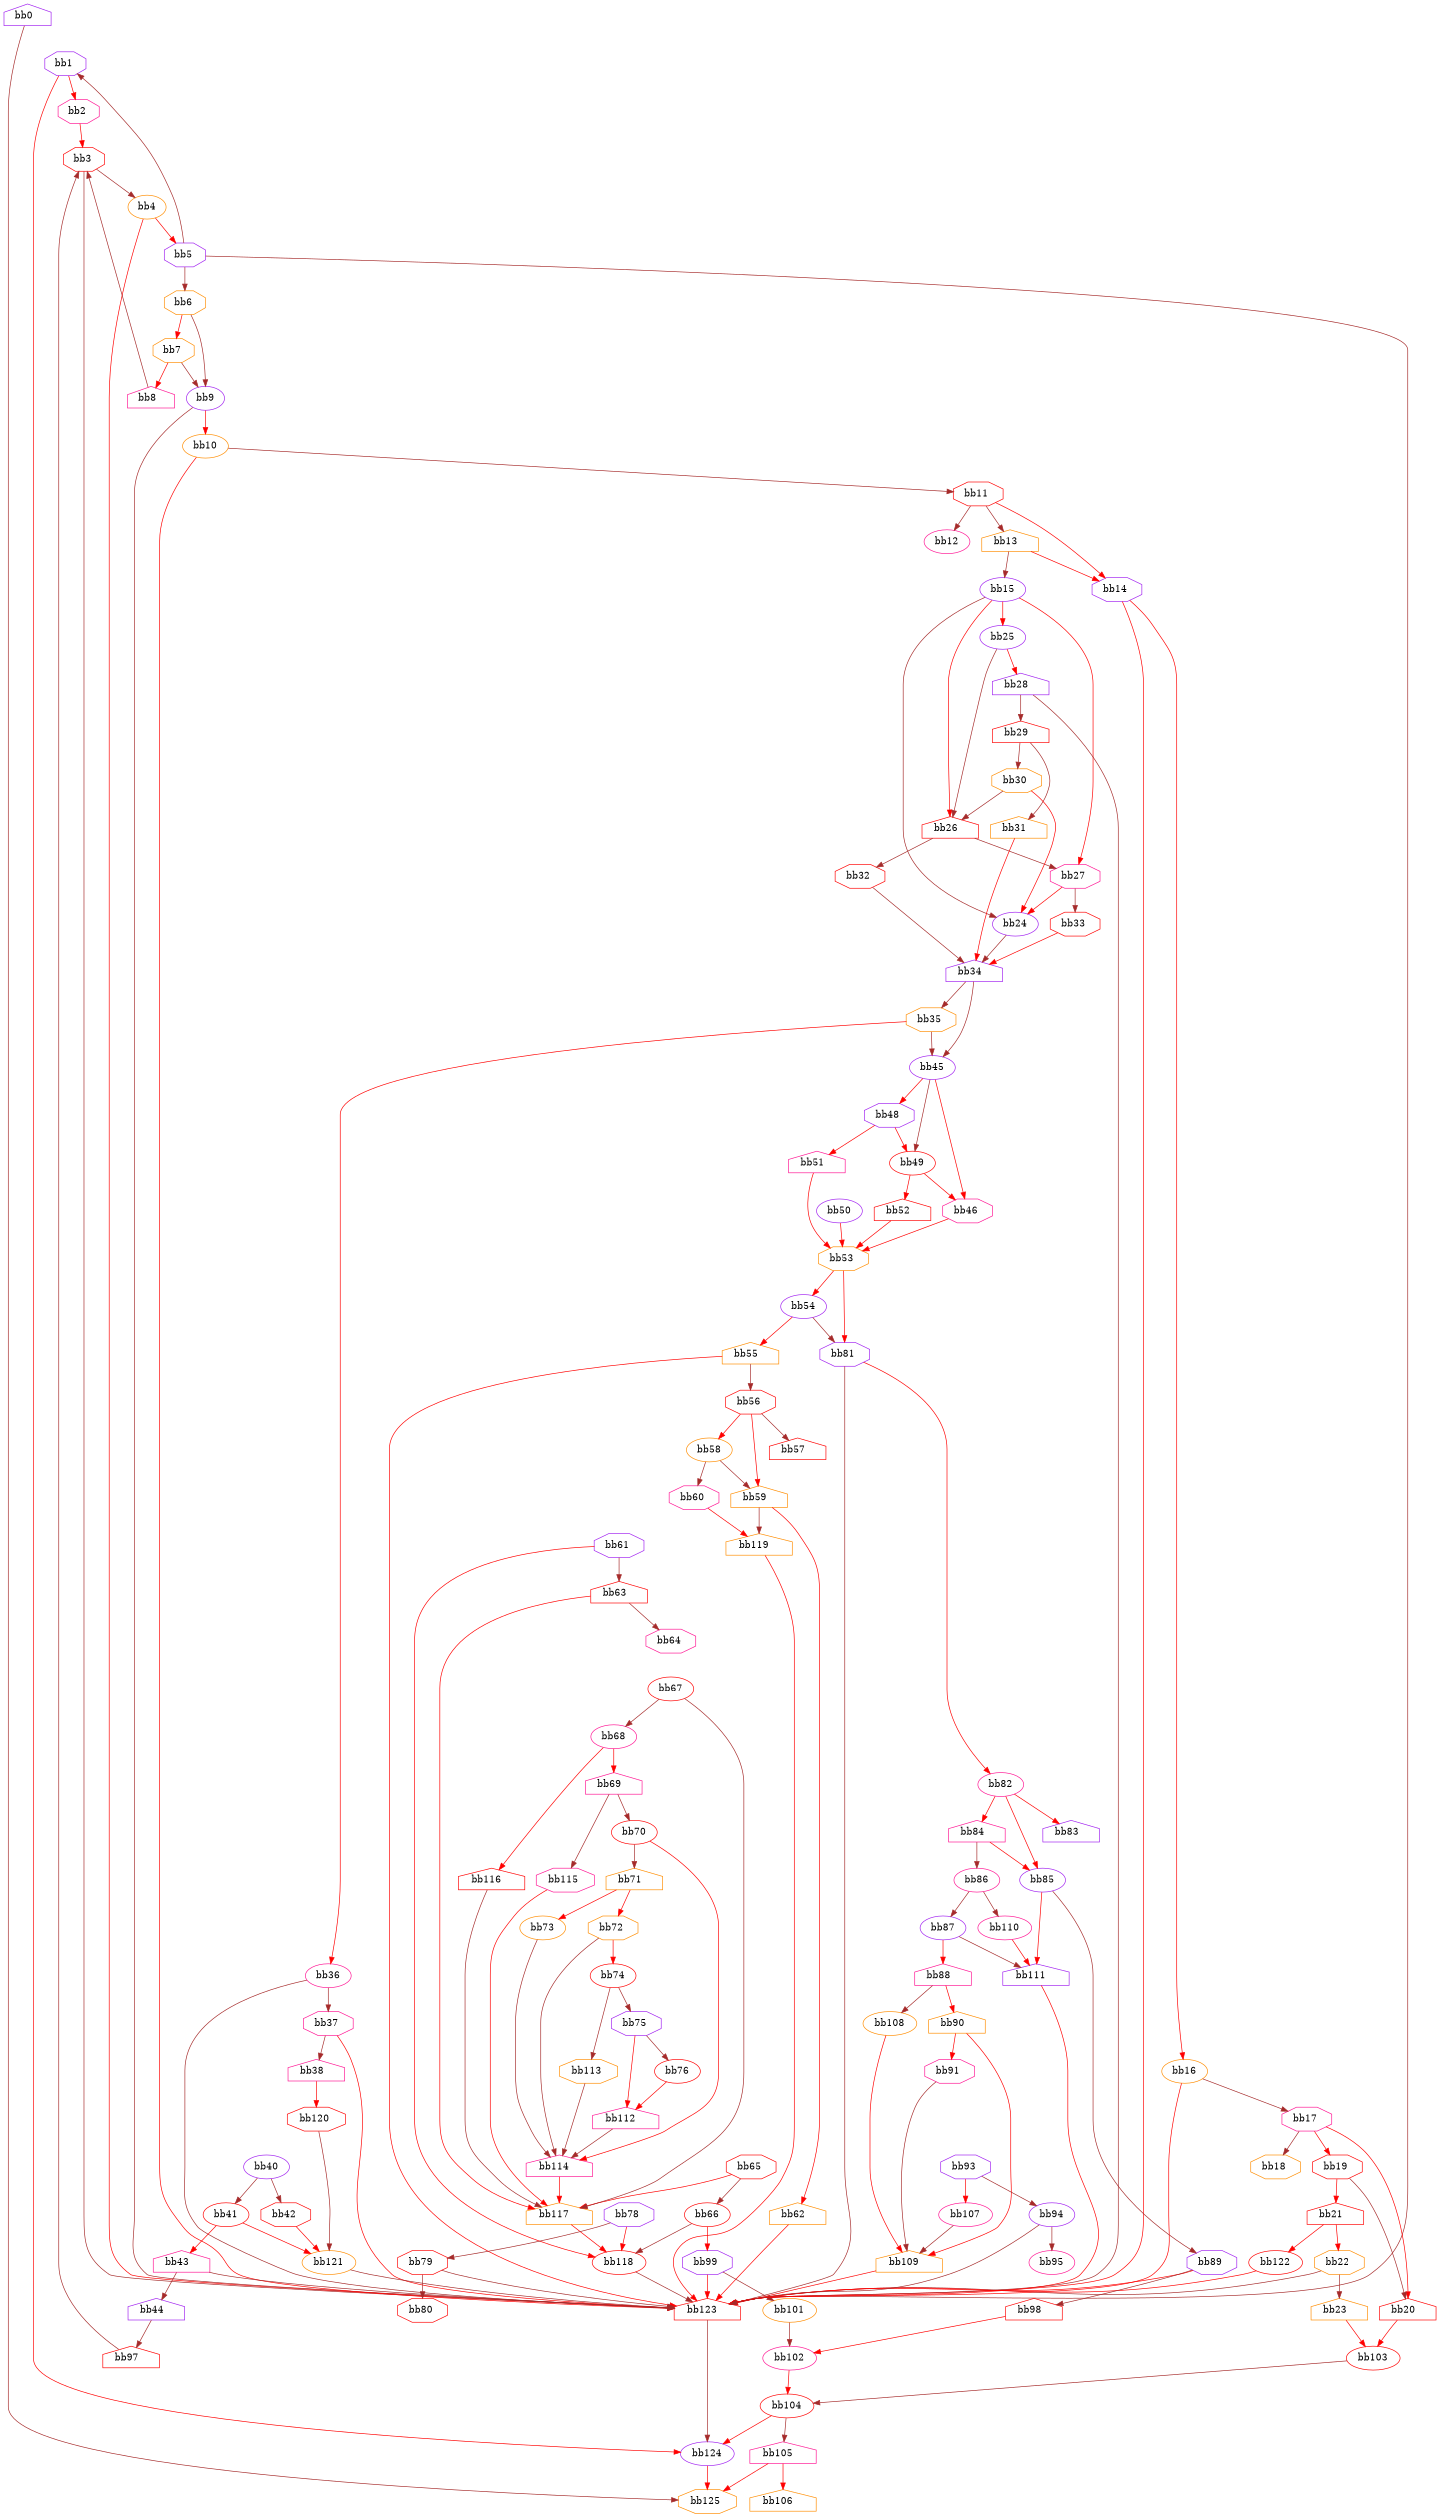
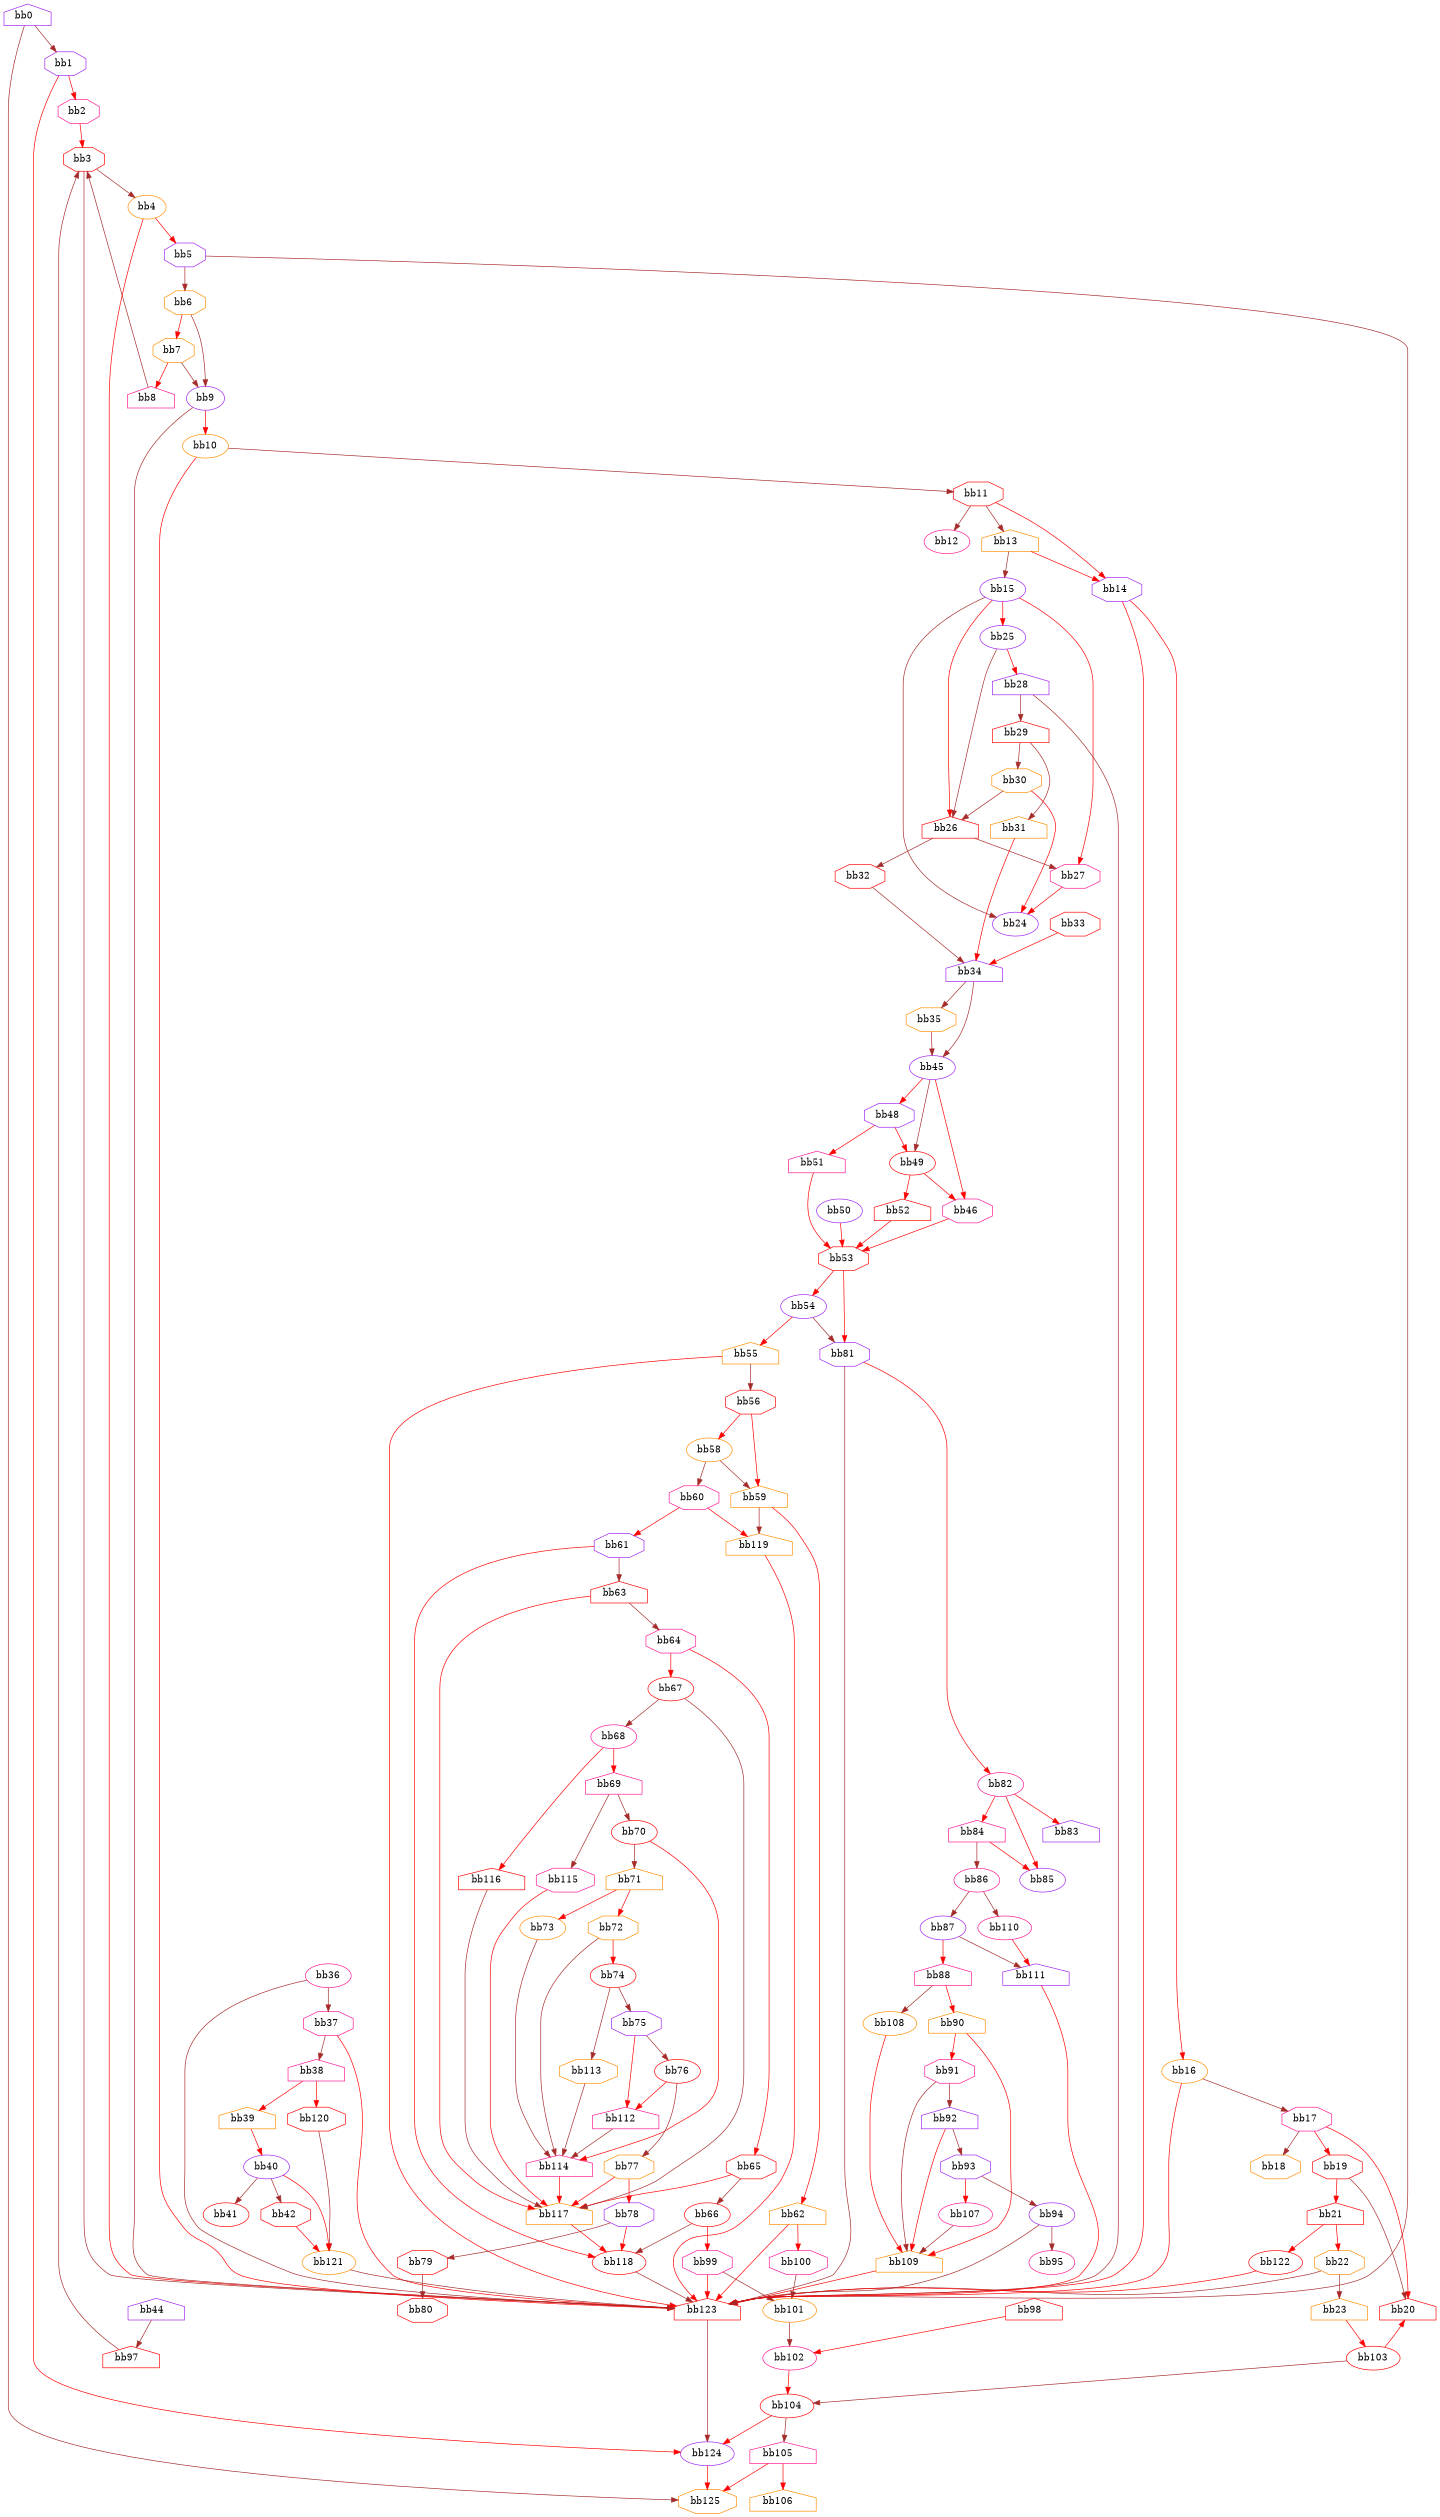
edge "bb5" -> "bb1": now "bb0" -> "bb1"
edge "bb27" -> "bb33": removed
edge "bb24" -> "bb34": removed
edge "bb35" -> "bb36": removed
node "bb53": color darkorange -> red
node "bb57": removed
edge "bb60" -> "bb61": added
edge "bb64" -> "bb67": added
edge "bb64" -> "bb65": added
edge "bb85" -> "bb111": removed
node "bb39": added
node "bb92": added
node "bb77": added
edge "bb41" -> "bb121": now "bb40" -> "bb121"
node "bb43": removed
node "bb99": color purple -> deeppink
node "bb100": added
node "bb89": removed
edge "bb79" -> "bb123": removed
edge "bb20" -> "bb103": reversed
